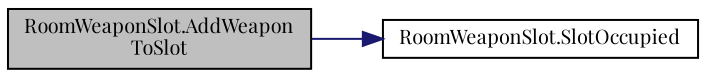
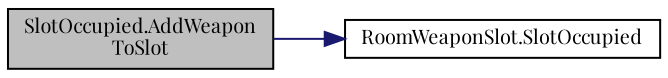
node "RoomWeaponSlot.AddWeapon ToSlot": label "RoomWeaponSlot.AddWeapon ToSlot" -> "SlotOccupied.AddWeapon ToSlot"
